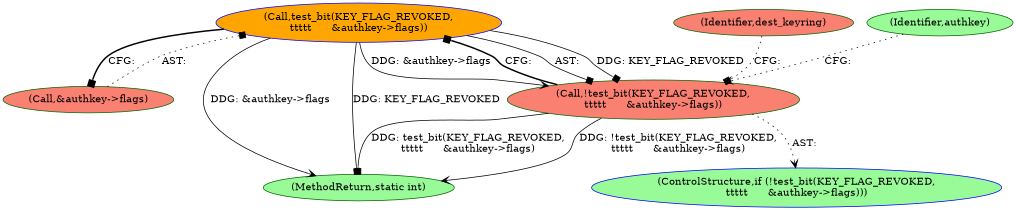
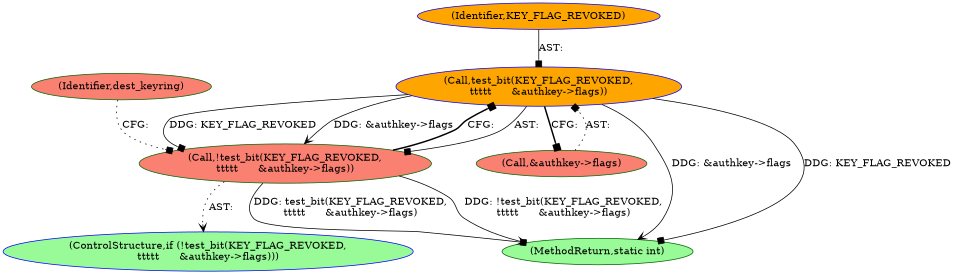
node "(Identifier,KEY_FLAG_REVOKED)": added
node "(Identifier,authkey)": removed
